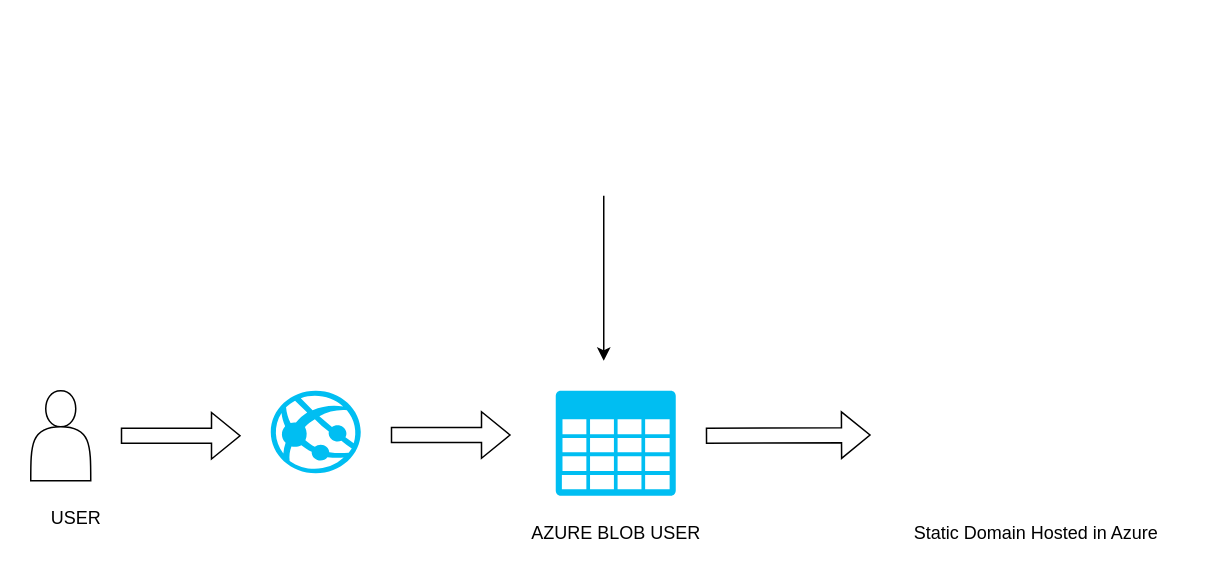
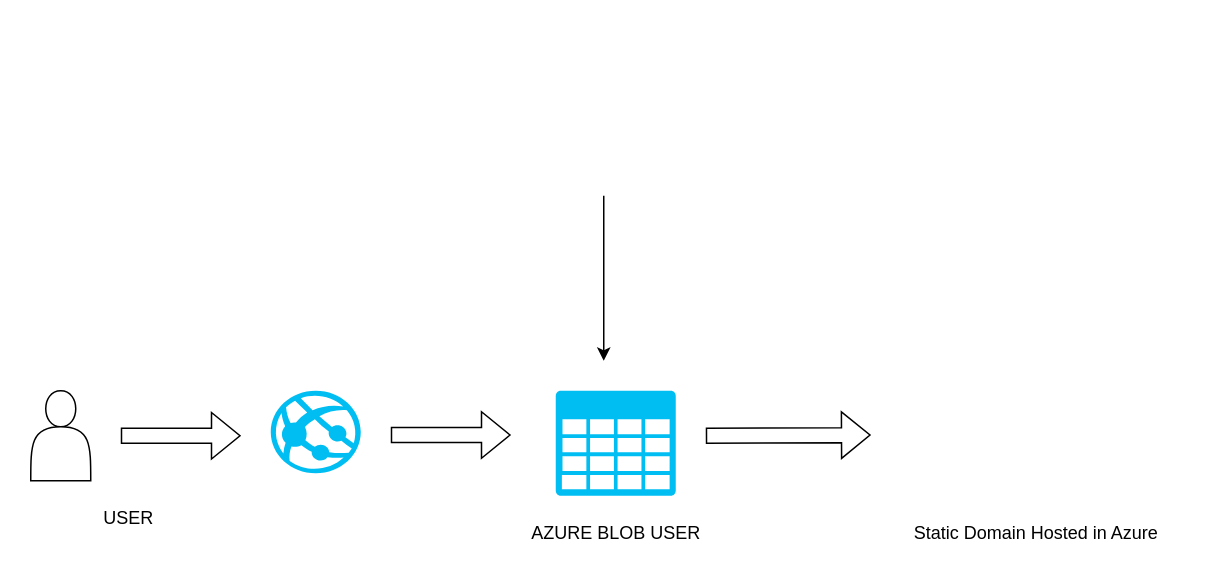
node "USER": moved (76, 518) -> (128, 518)
